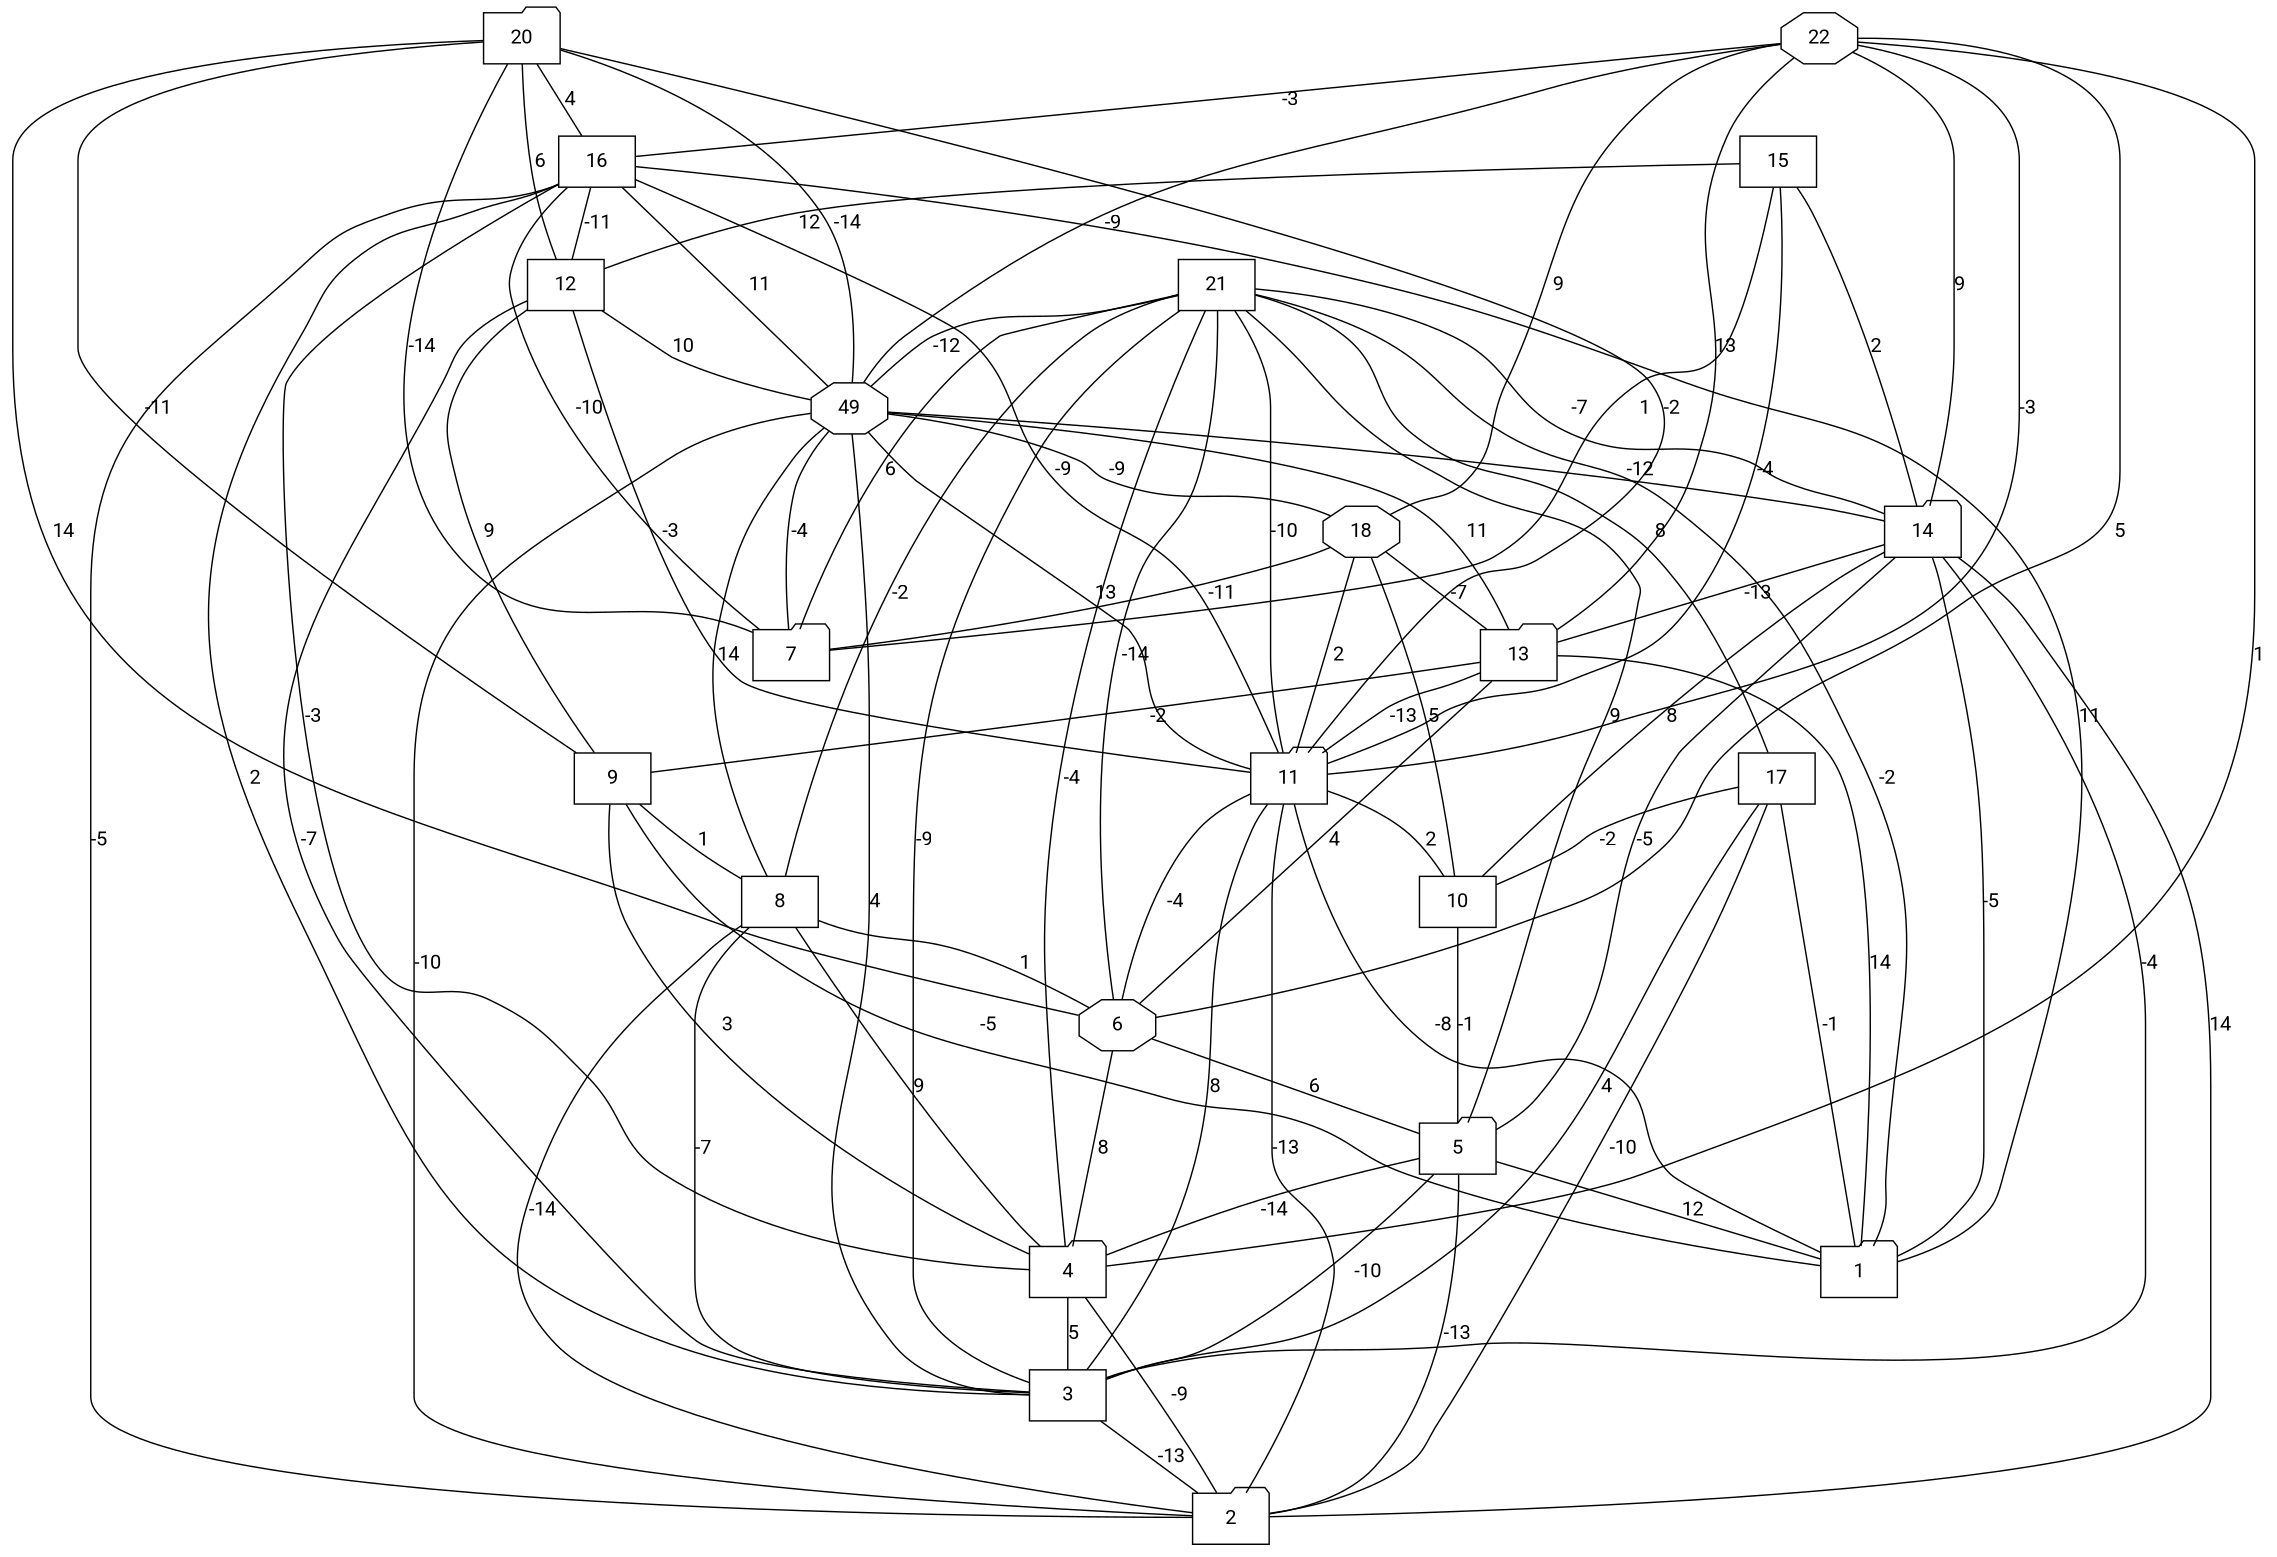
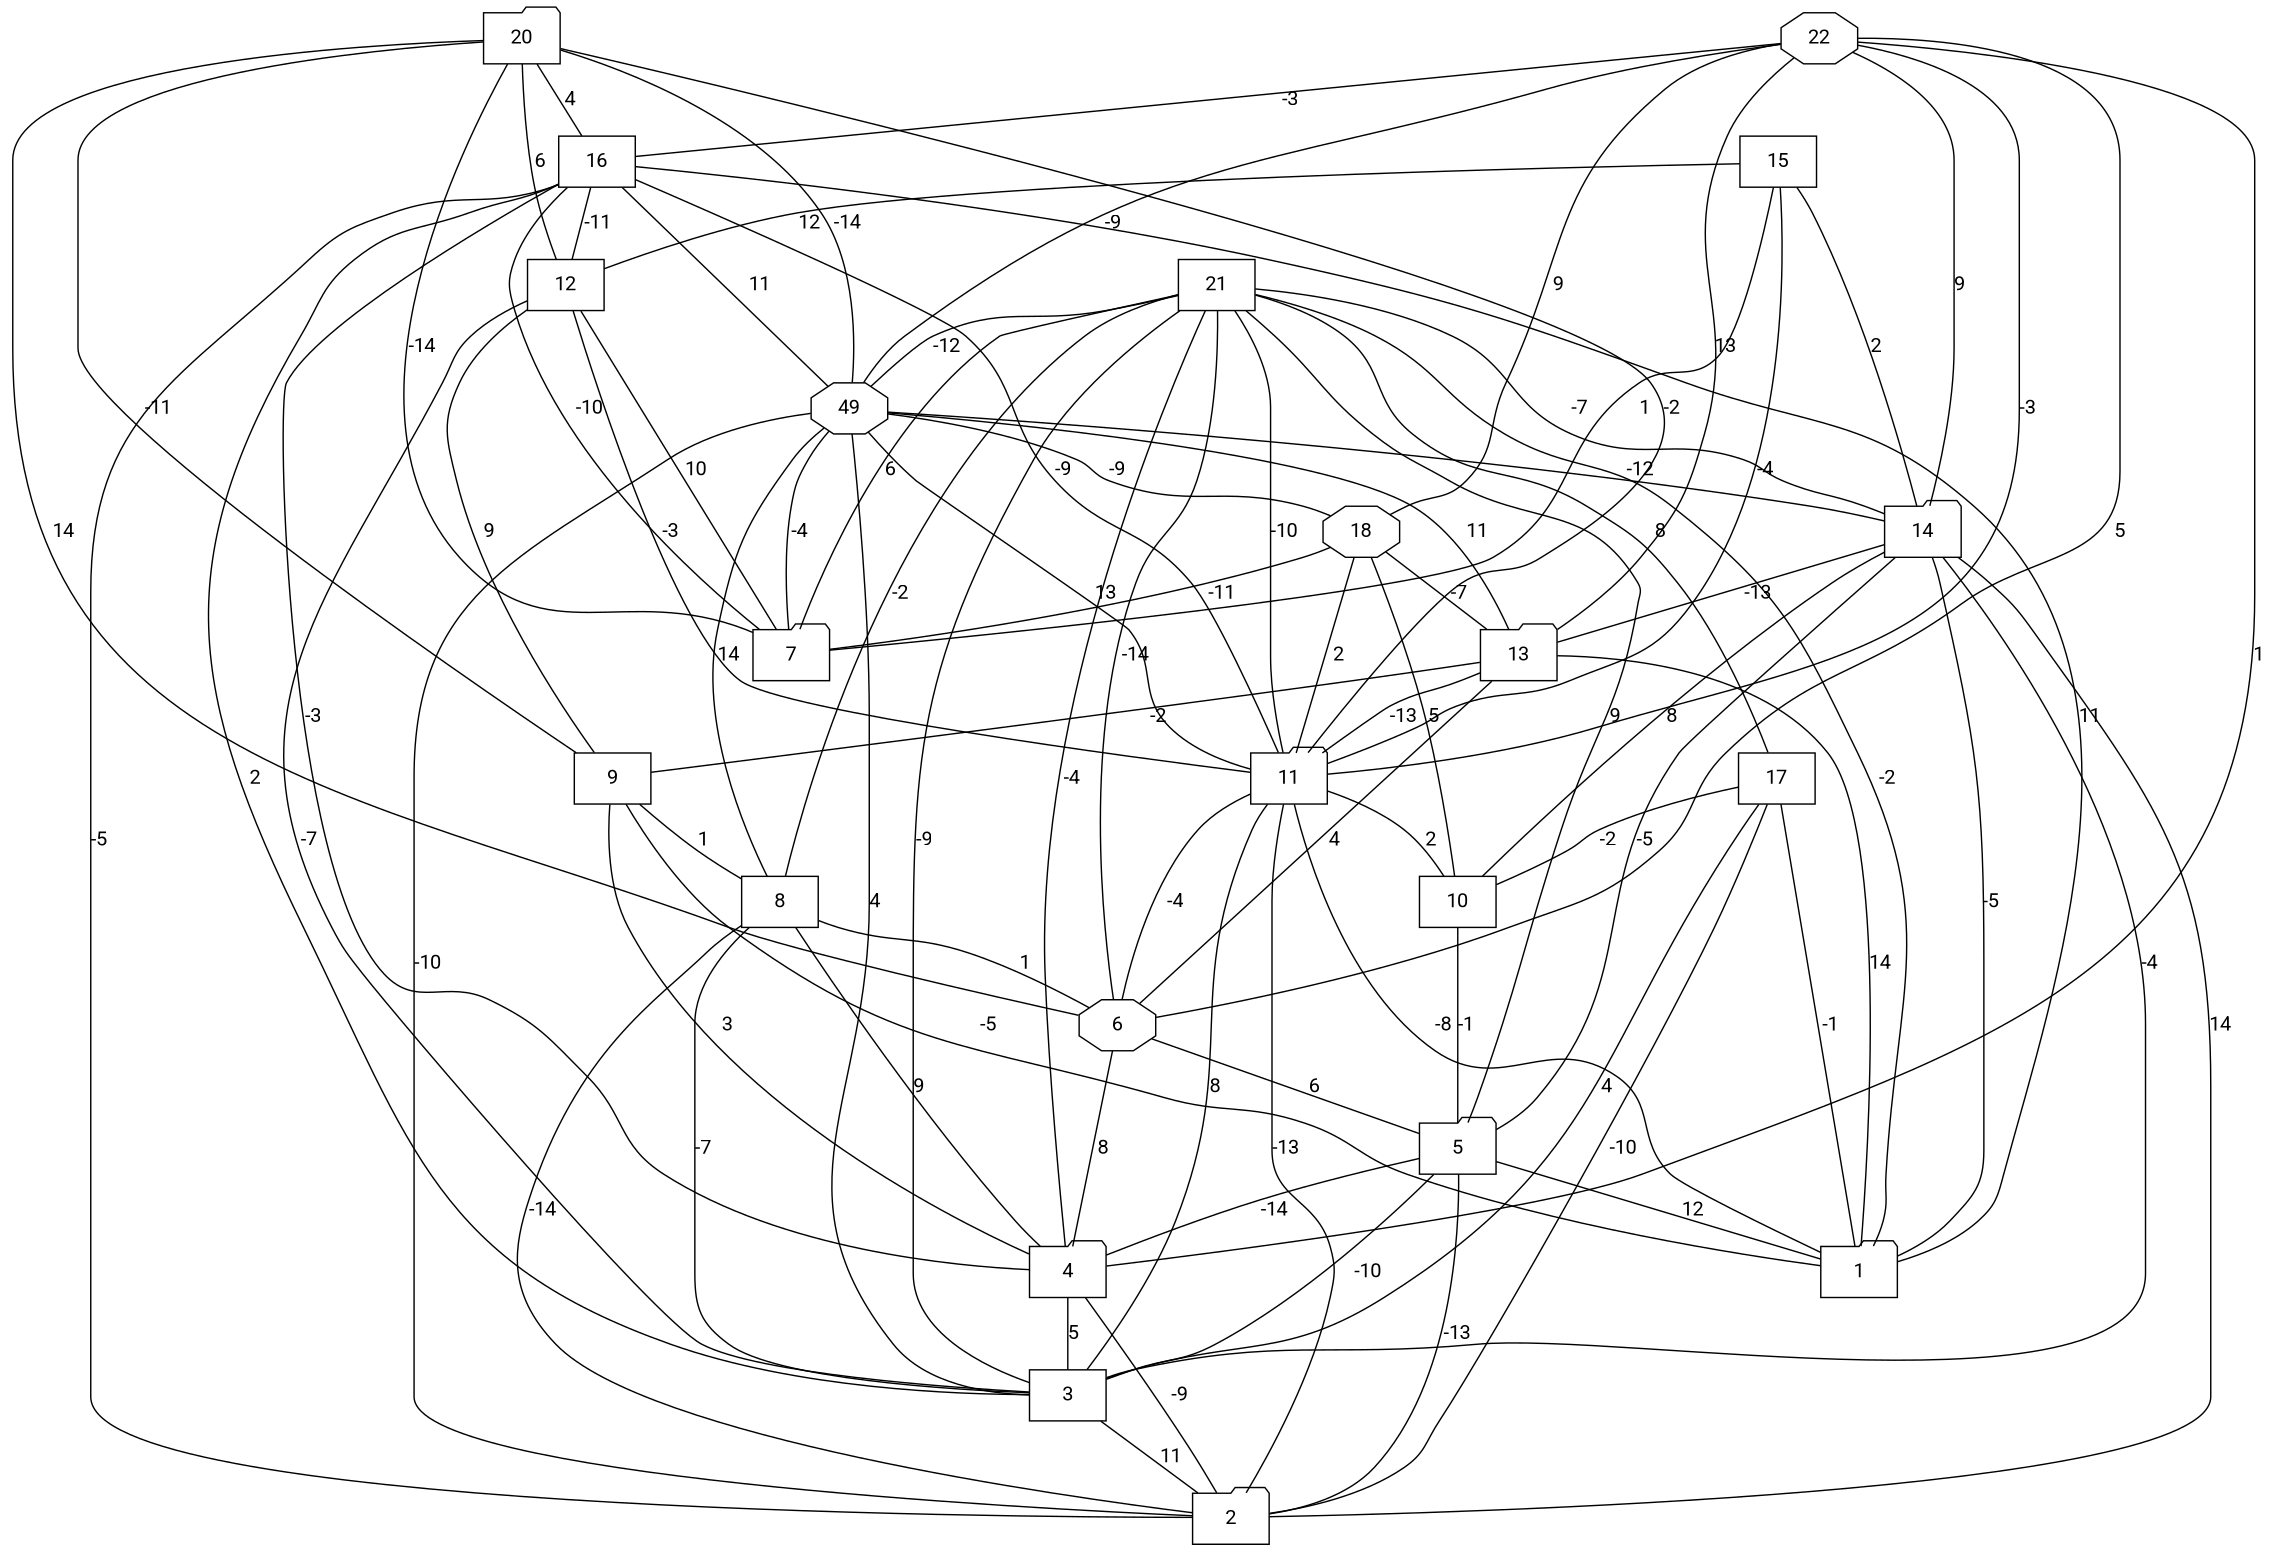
edge "12" -- "49": now "12" -- "7"
edge "3" -- "2": label "-13" -> "11"
